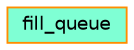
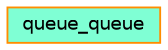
node "fill_queue": label "fill_queue" -> "queue_queue"
